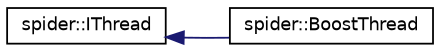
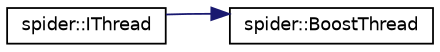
edge "spider::BoostThread" -> "spider::IThread": reversed
